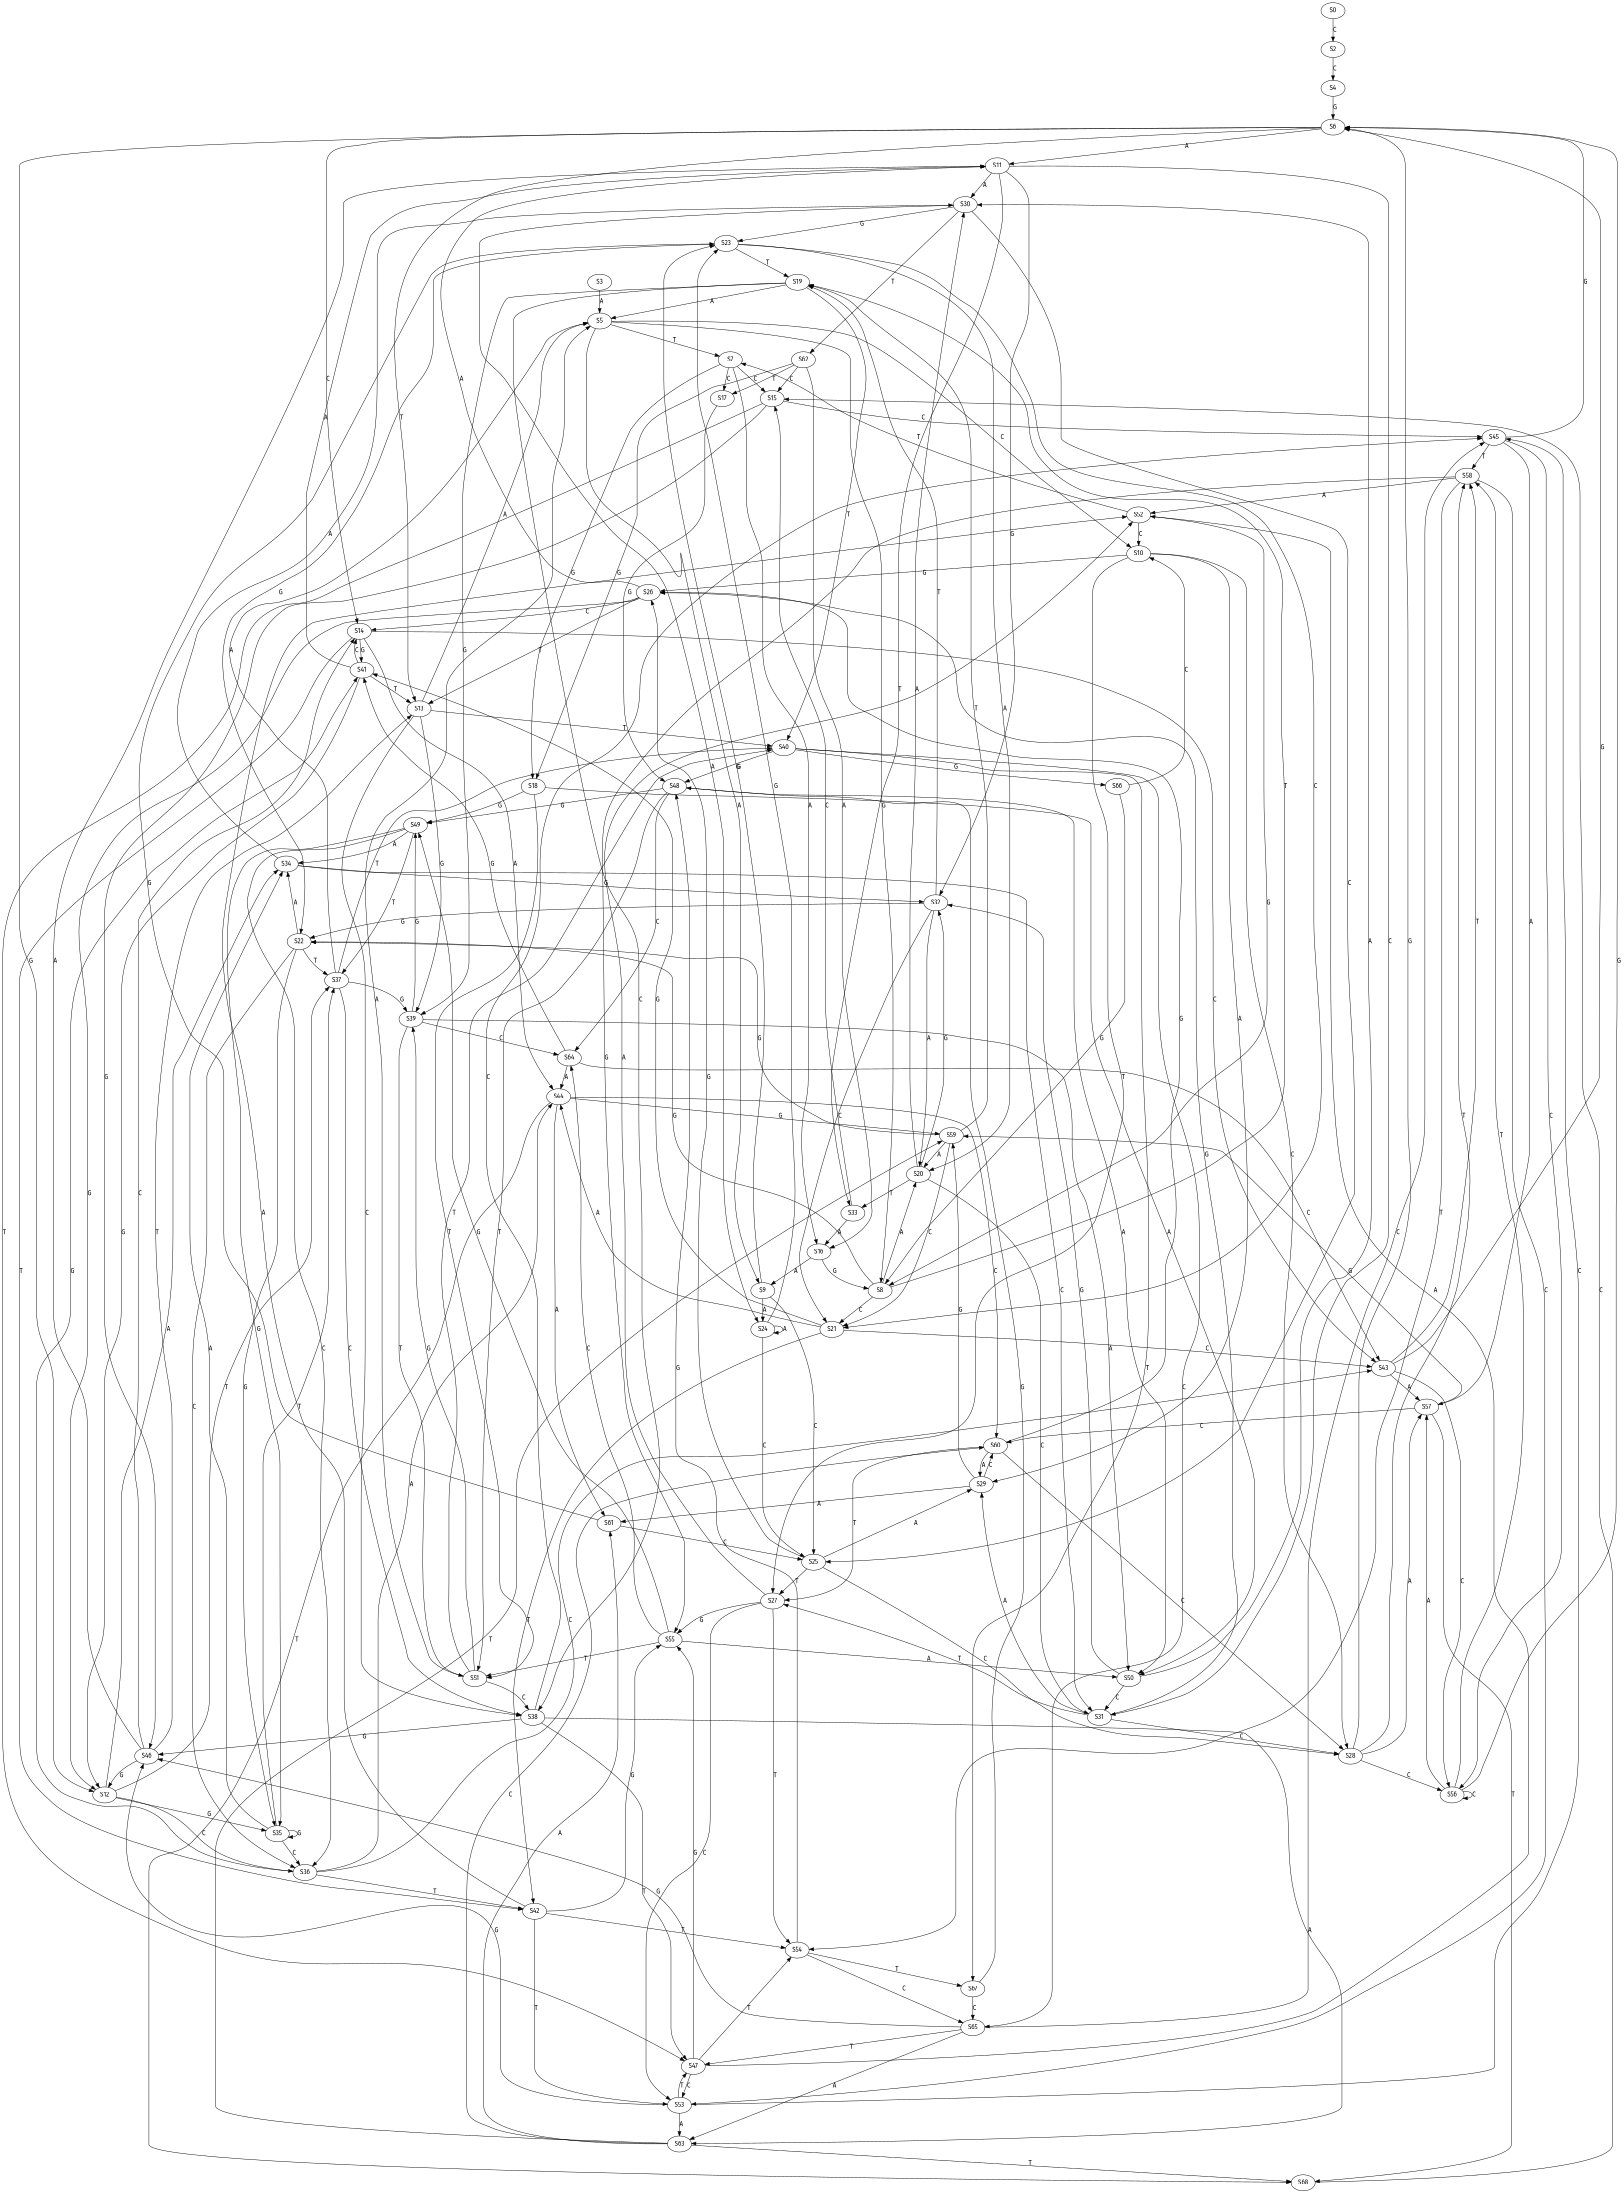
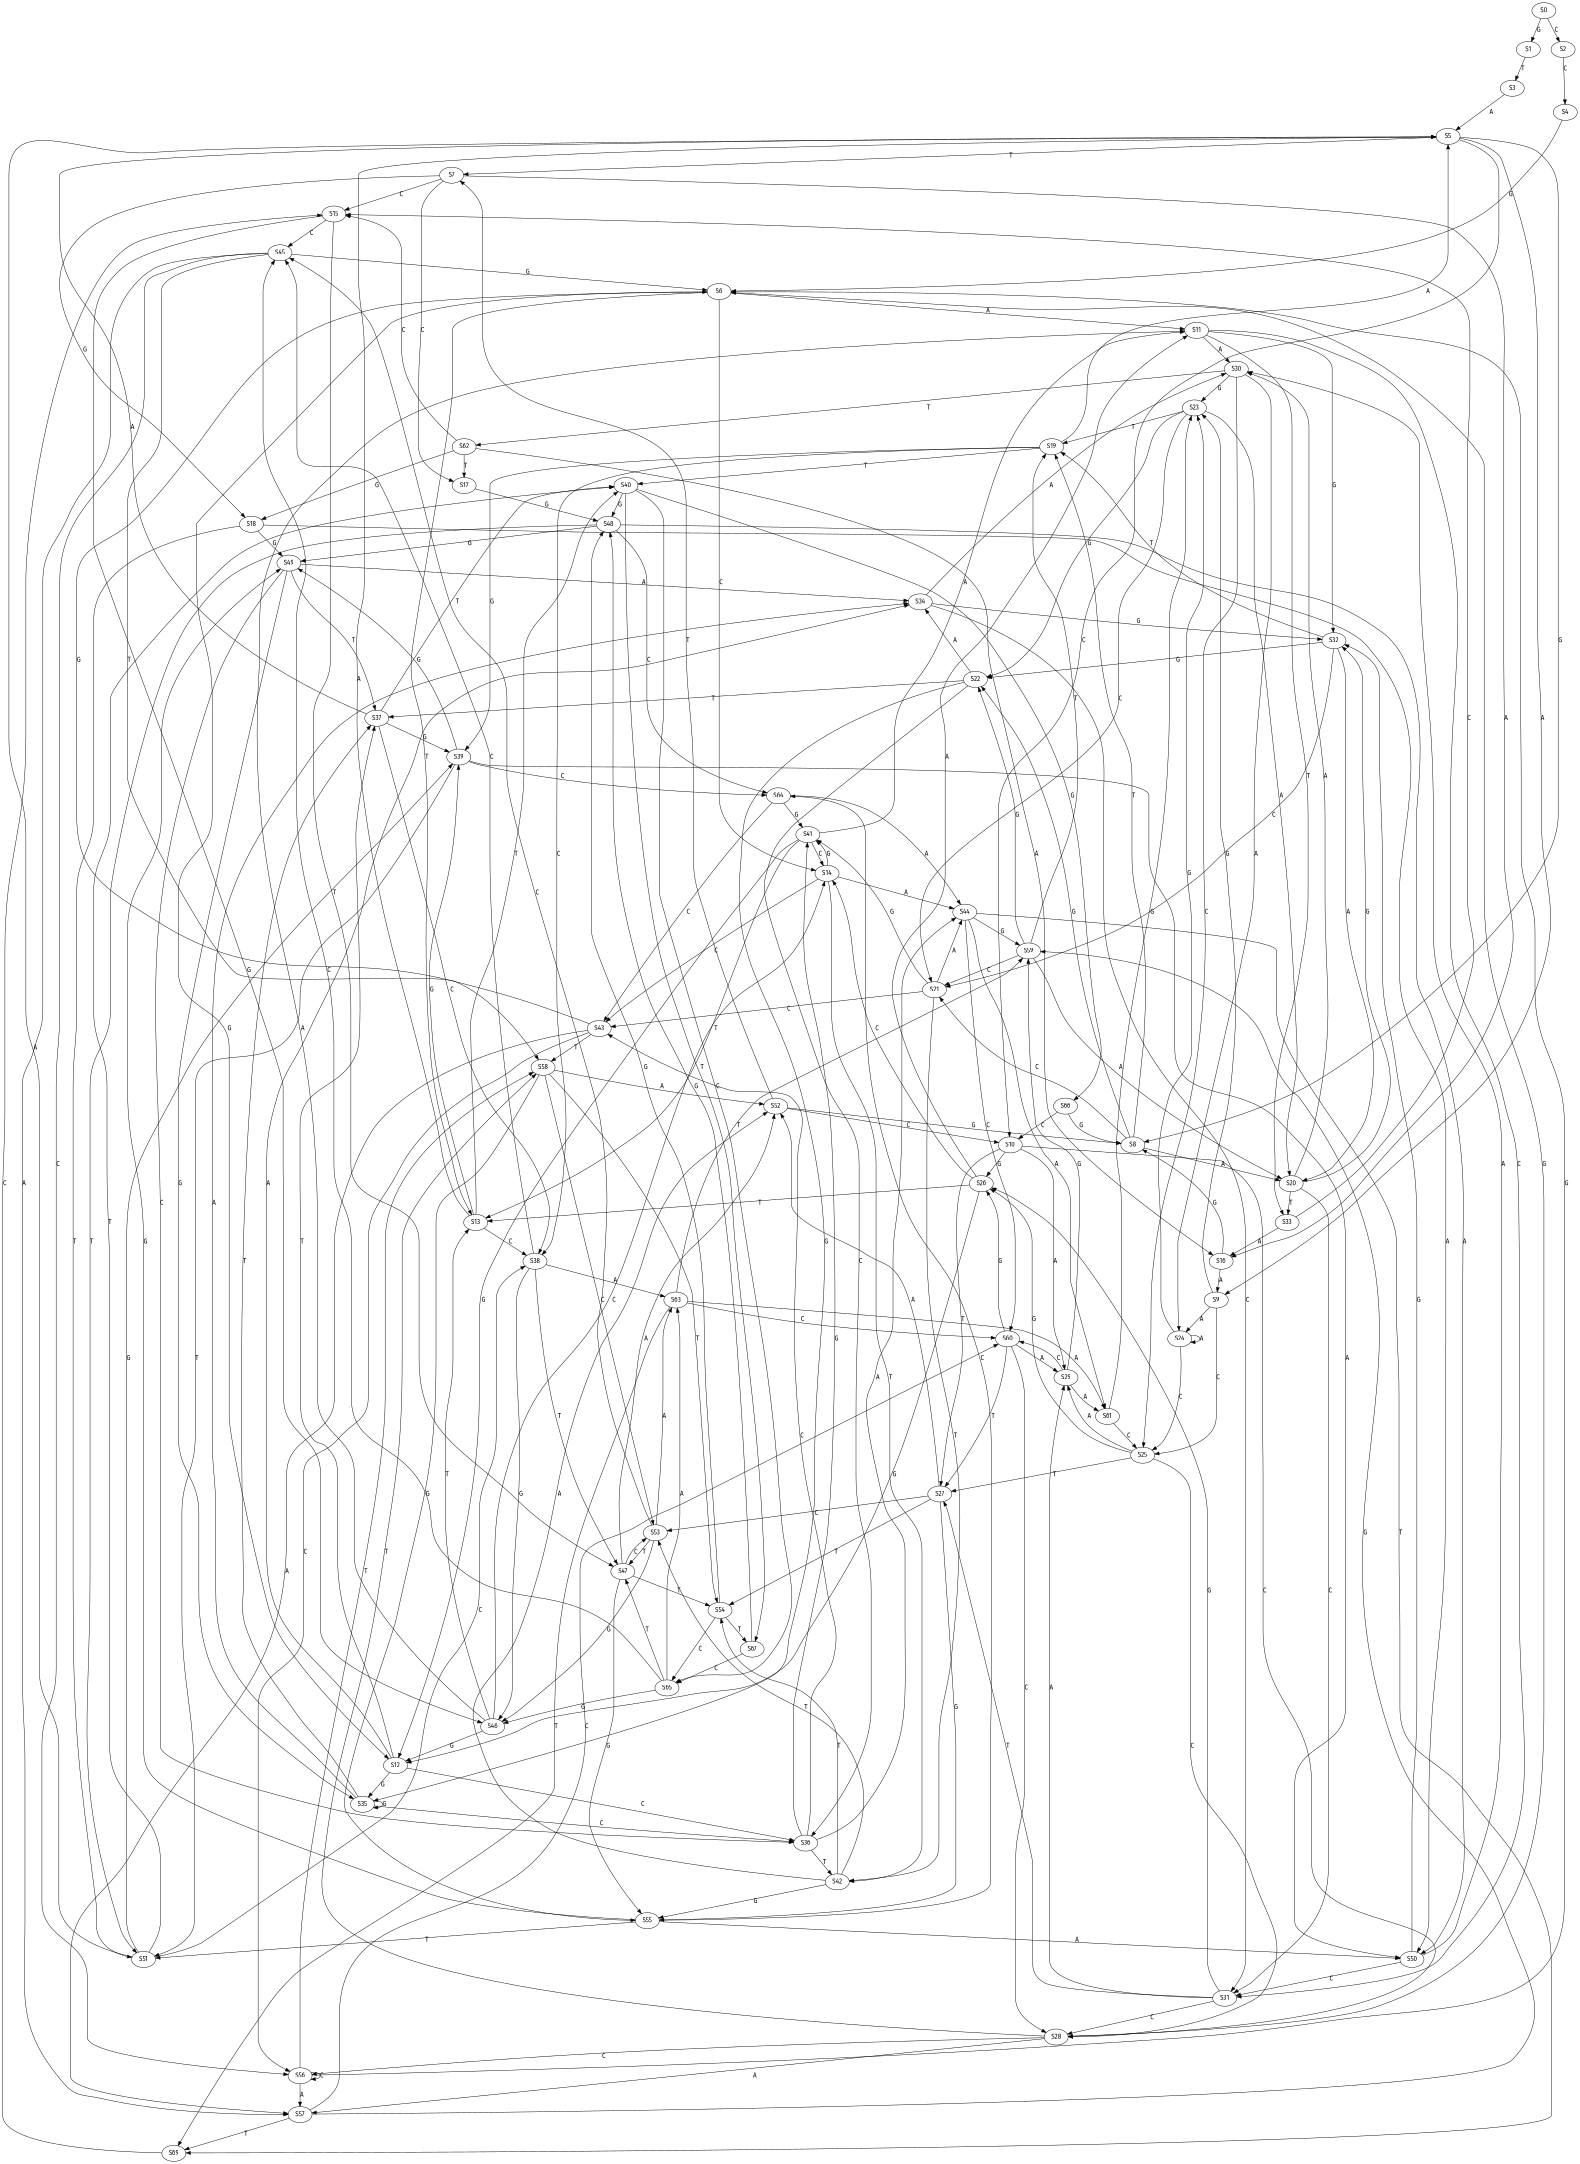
node "S1": added
node "S68": label "S68" -> "S69"
